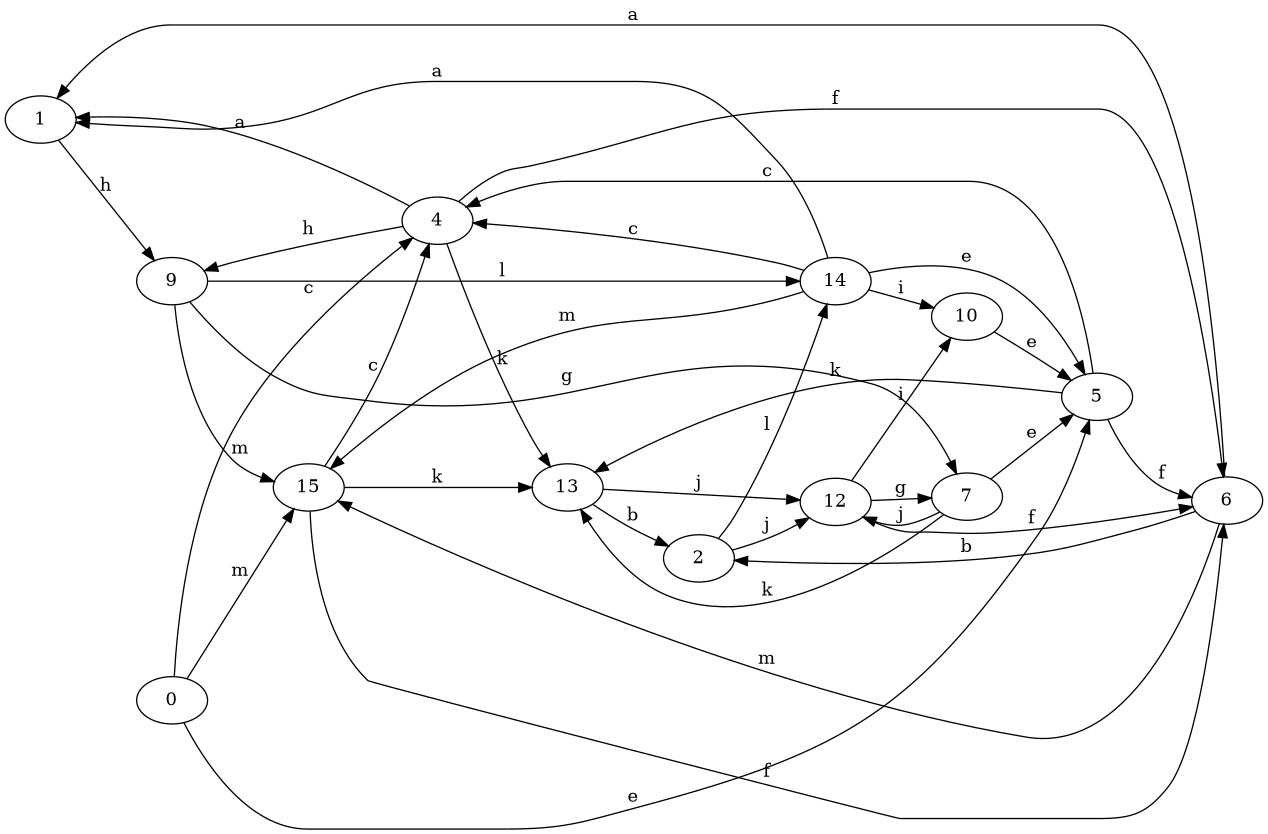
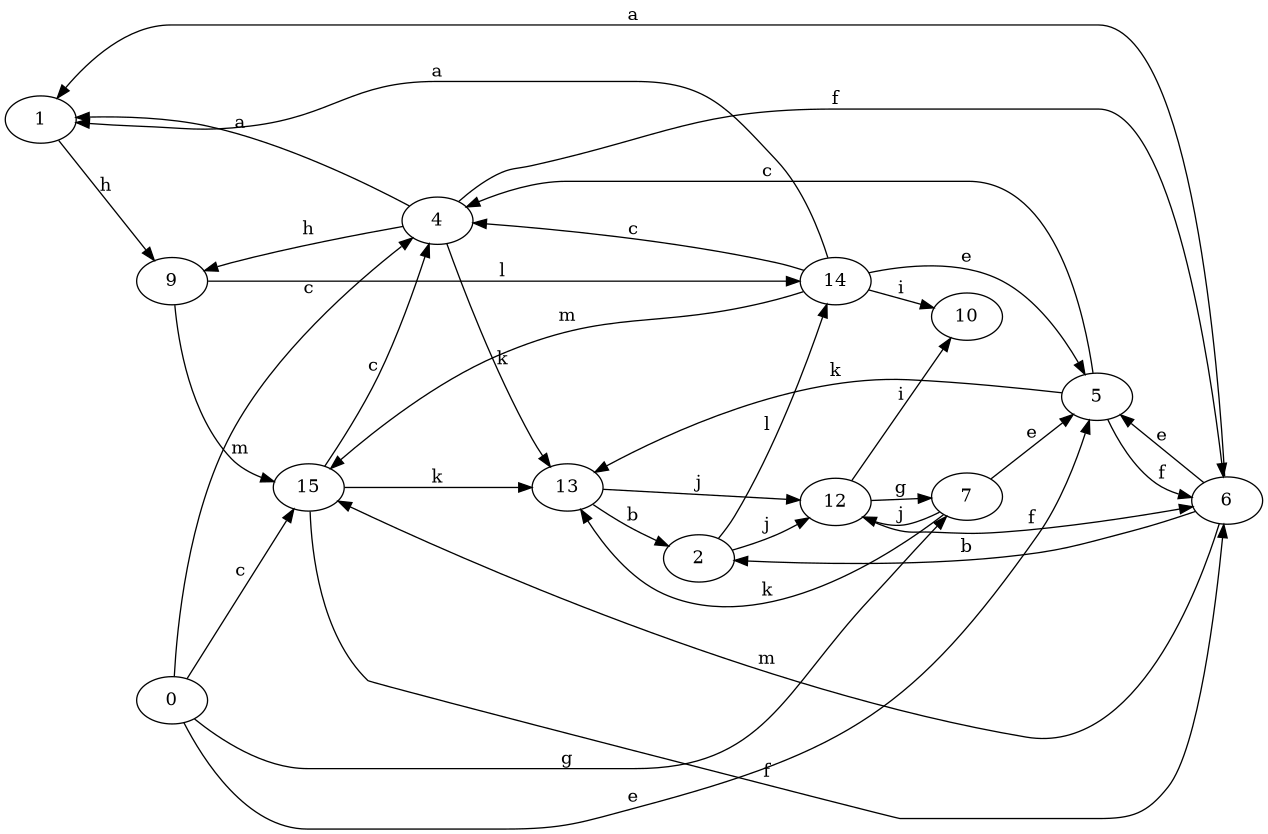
edge "10" -> "5": now "6" -> "5"
edge "9" -> "7": now "0" -> "7"
edge "0" -> "15": label "m" -> "c"
